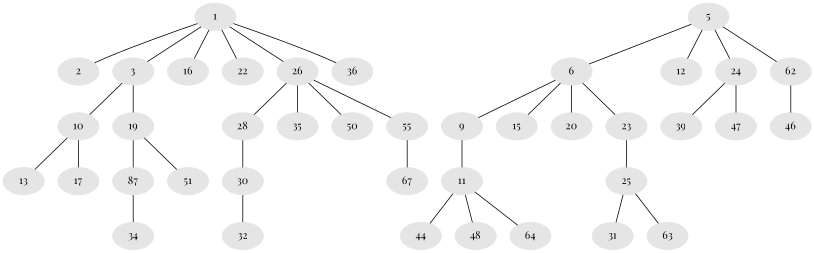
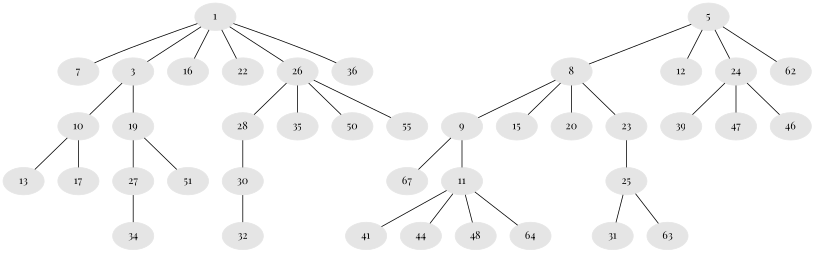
node "2": label "2" -> "7"
node "6": label "6" -> "8"
edge "62" -- "46": now "24" -- "46"
edge "55" -- "67": now "9" -- "67"
node "87": label "87" -> "27"
node "41": added
